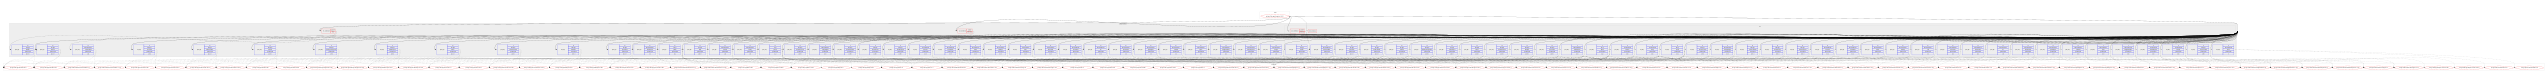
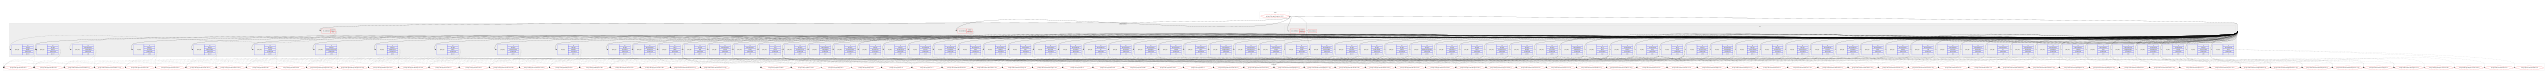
node "portage://dev-qt/qtbase-6.9999": removed
